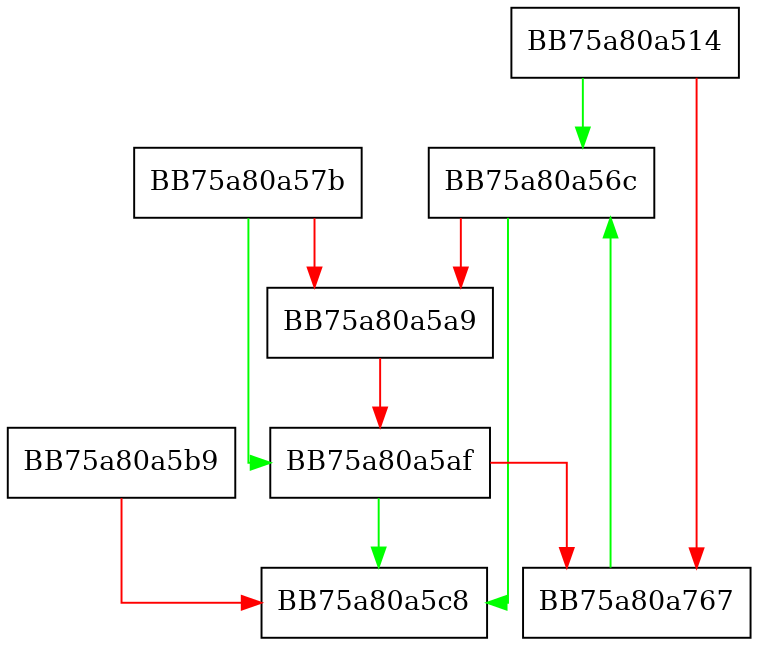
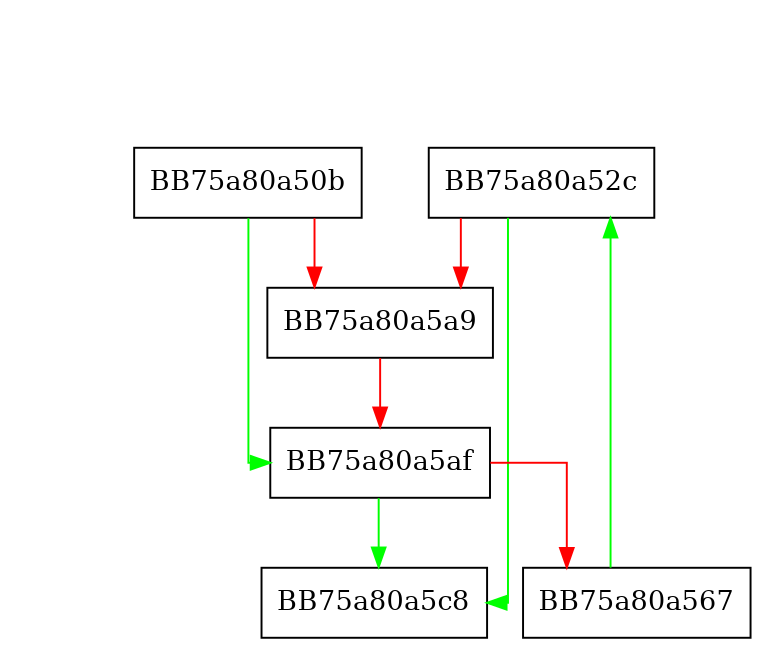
node "BB75a80a514": removed
node "BB75a80a57b": label "BB75a80a57b" -> "BB75a80a50b"
node "BB75a80a56c": label "BB75a80a56c" -> "BB75a80a52c"
node "BB75a80a5b9": removed
node "BB75a80a767": label "BB75a80a767" -> "BB75a80a567"
